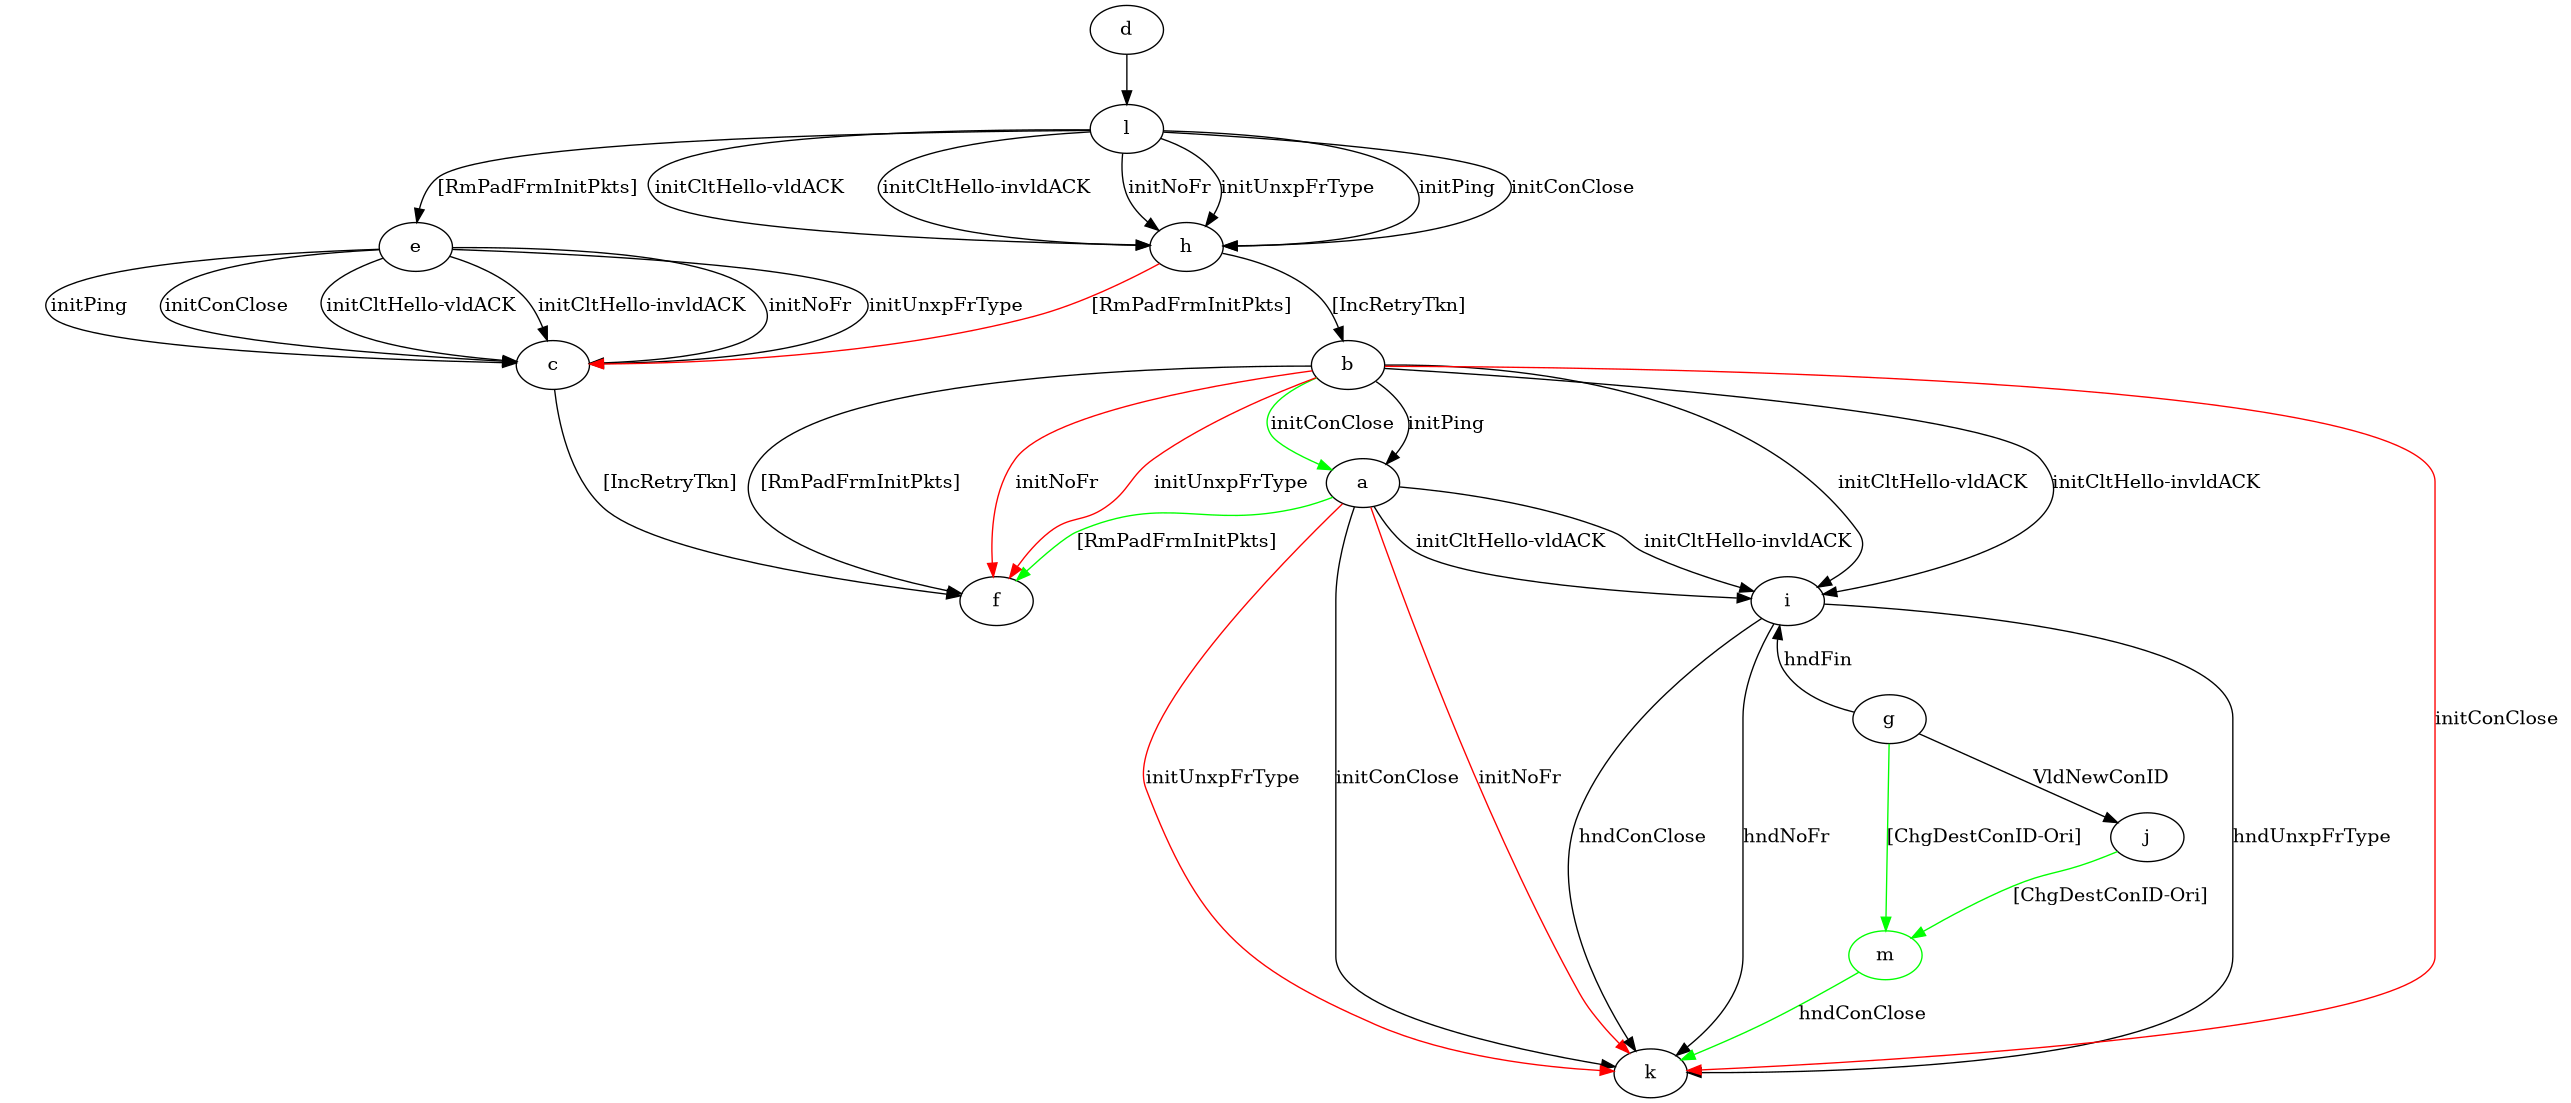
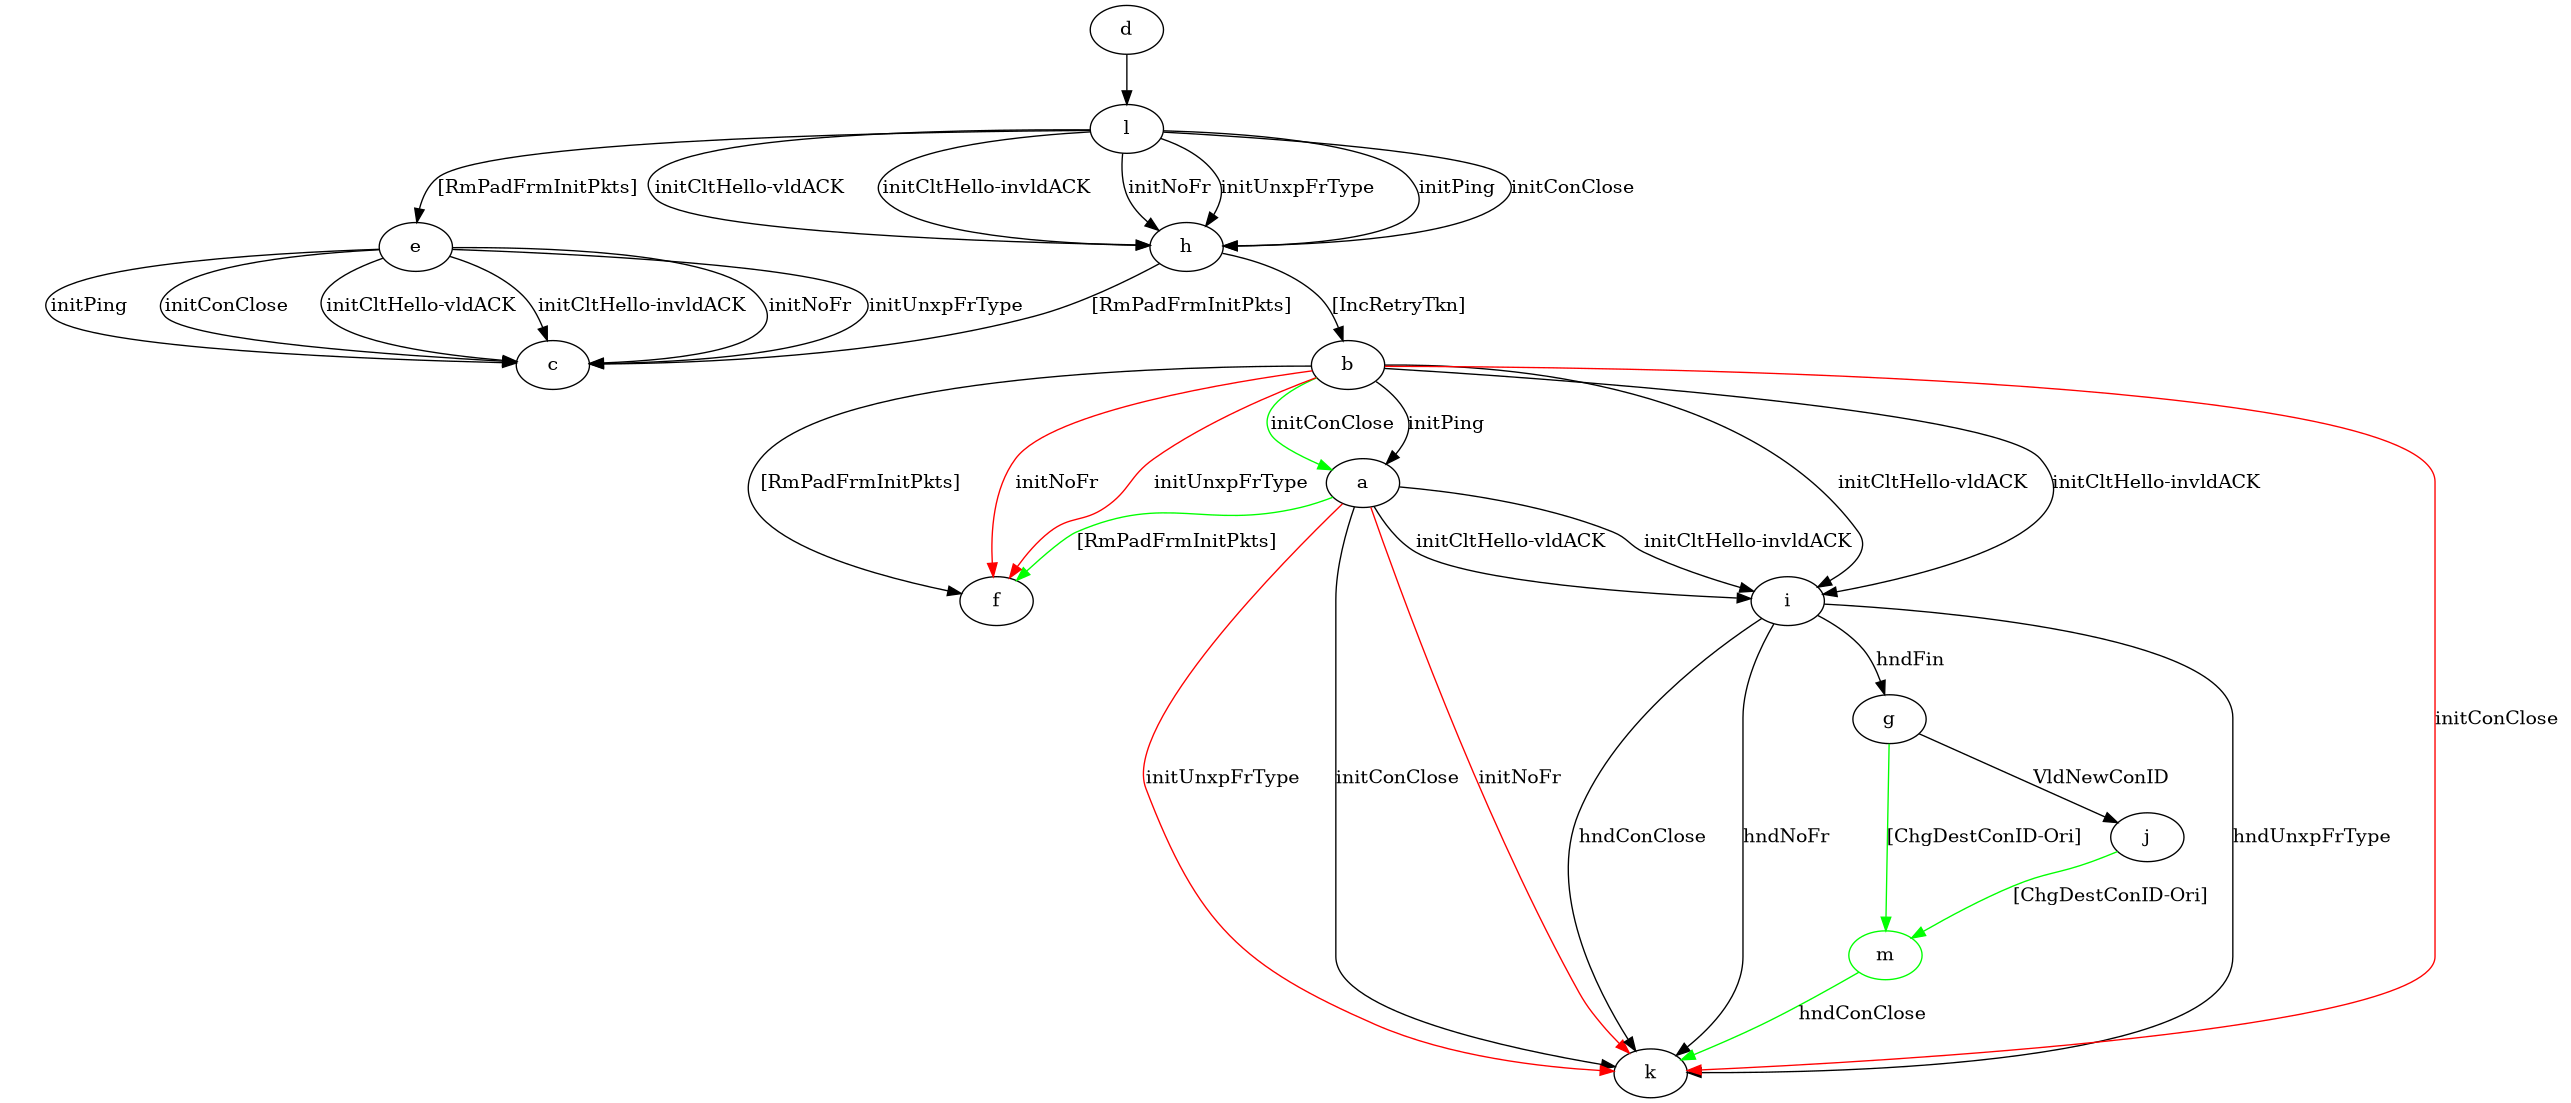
edge "h" -> "c": color red -> black
edge "c" -> "f": removed, label "[IncRetryTkn]"
edge "g" -> "i": reversed
